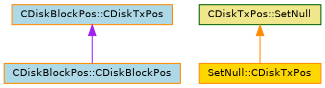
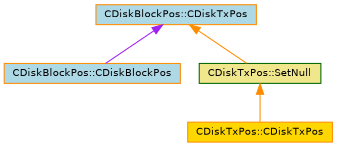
edge "CDiskTxPos::SetNull" -> "CDiskBlockPos::CDiskTxPos": added
node "SetNull::CDiskTxPos": label "SetNull::CDiskTxPos" -> "CDiskTxPos::CDiskTxPos"
